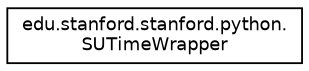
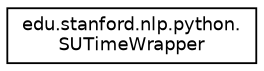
node "edu.stanford.stanford.python. SUTimeWrapper": label "edu.stanford.stanford.python. SUTimeWrapper" -> "edu.stanford.nlp.python. SUTimeWrapper"
